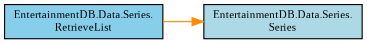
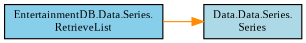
node "EntertainmentDB.Data.Series. Series": label "EntertainmentDB.Data.Series. Series" -> "Data.Data.Series. Series"
